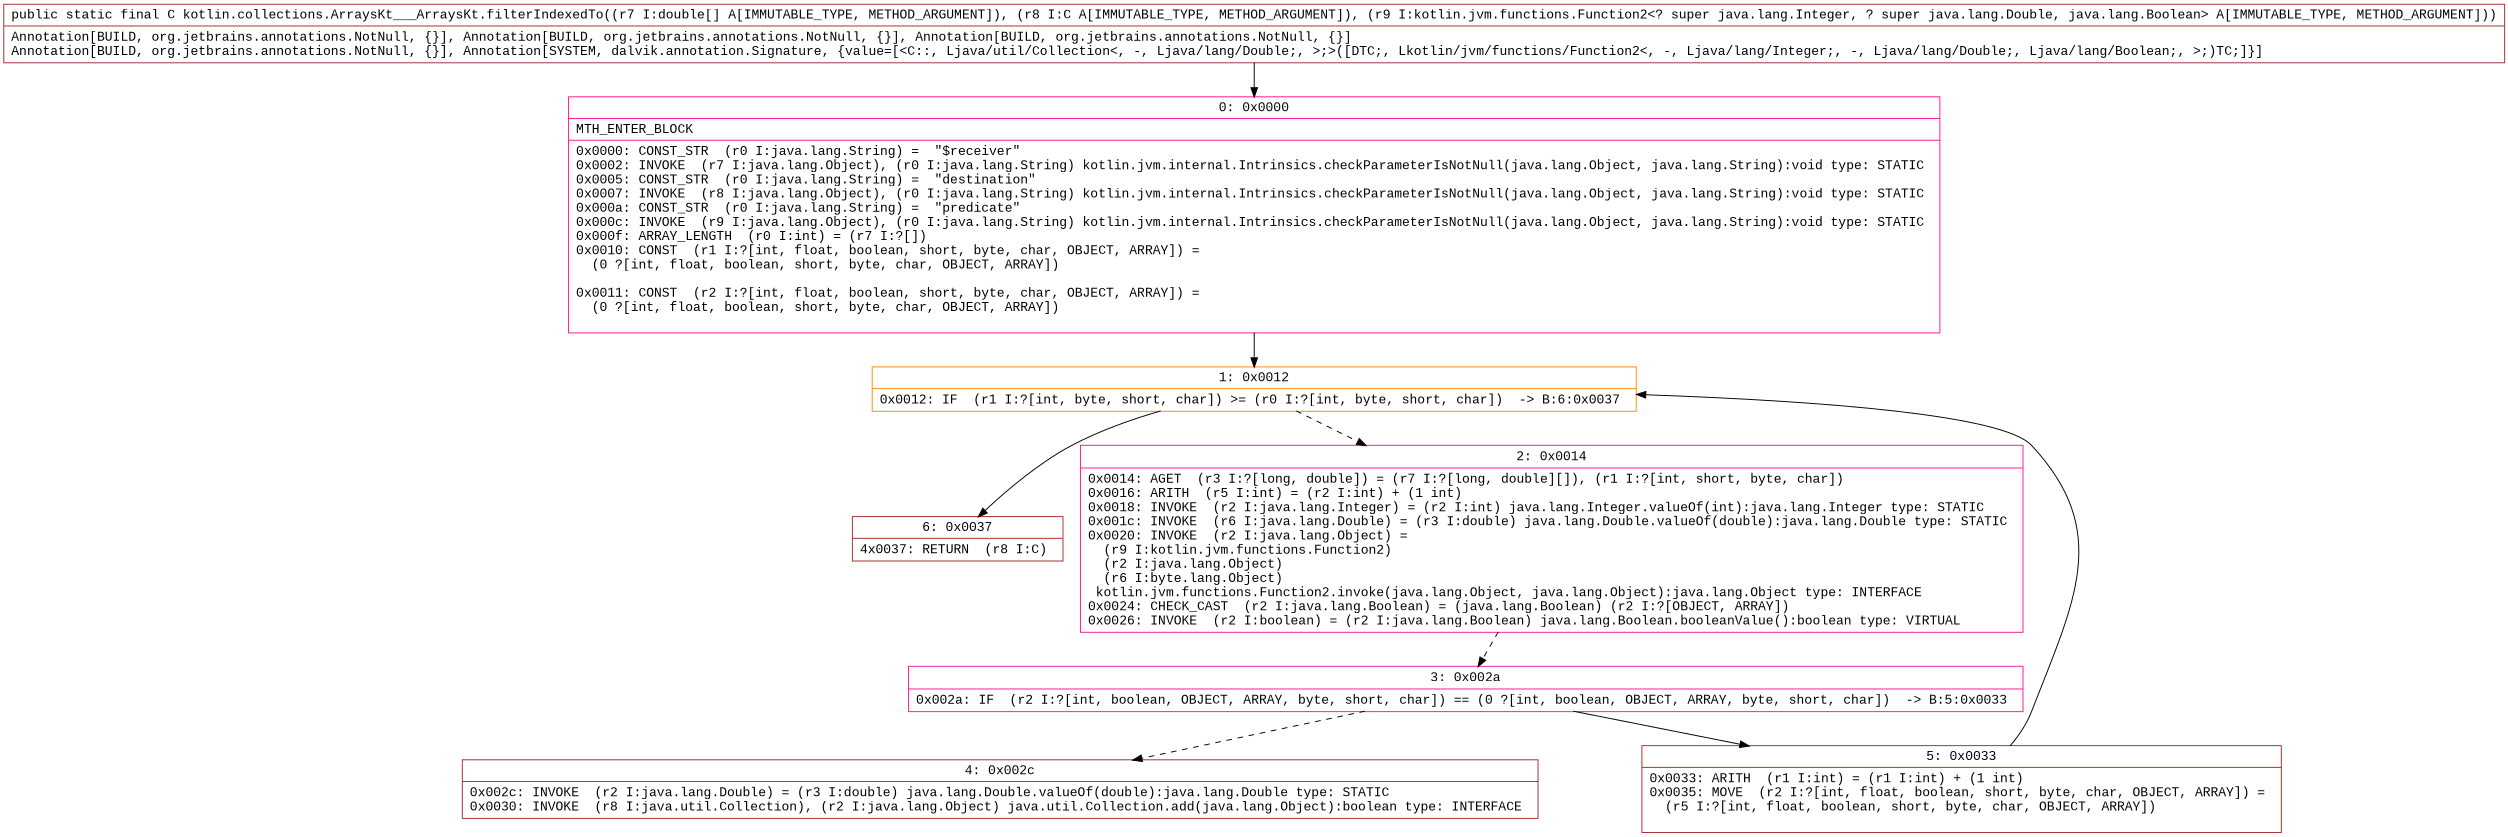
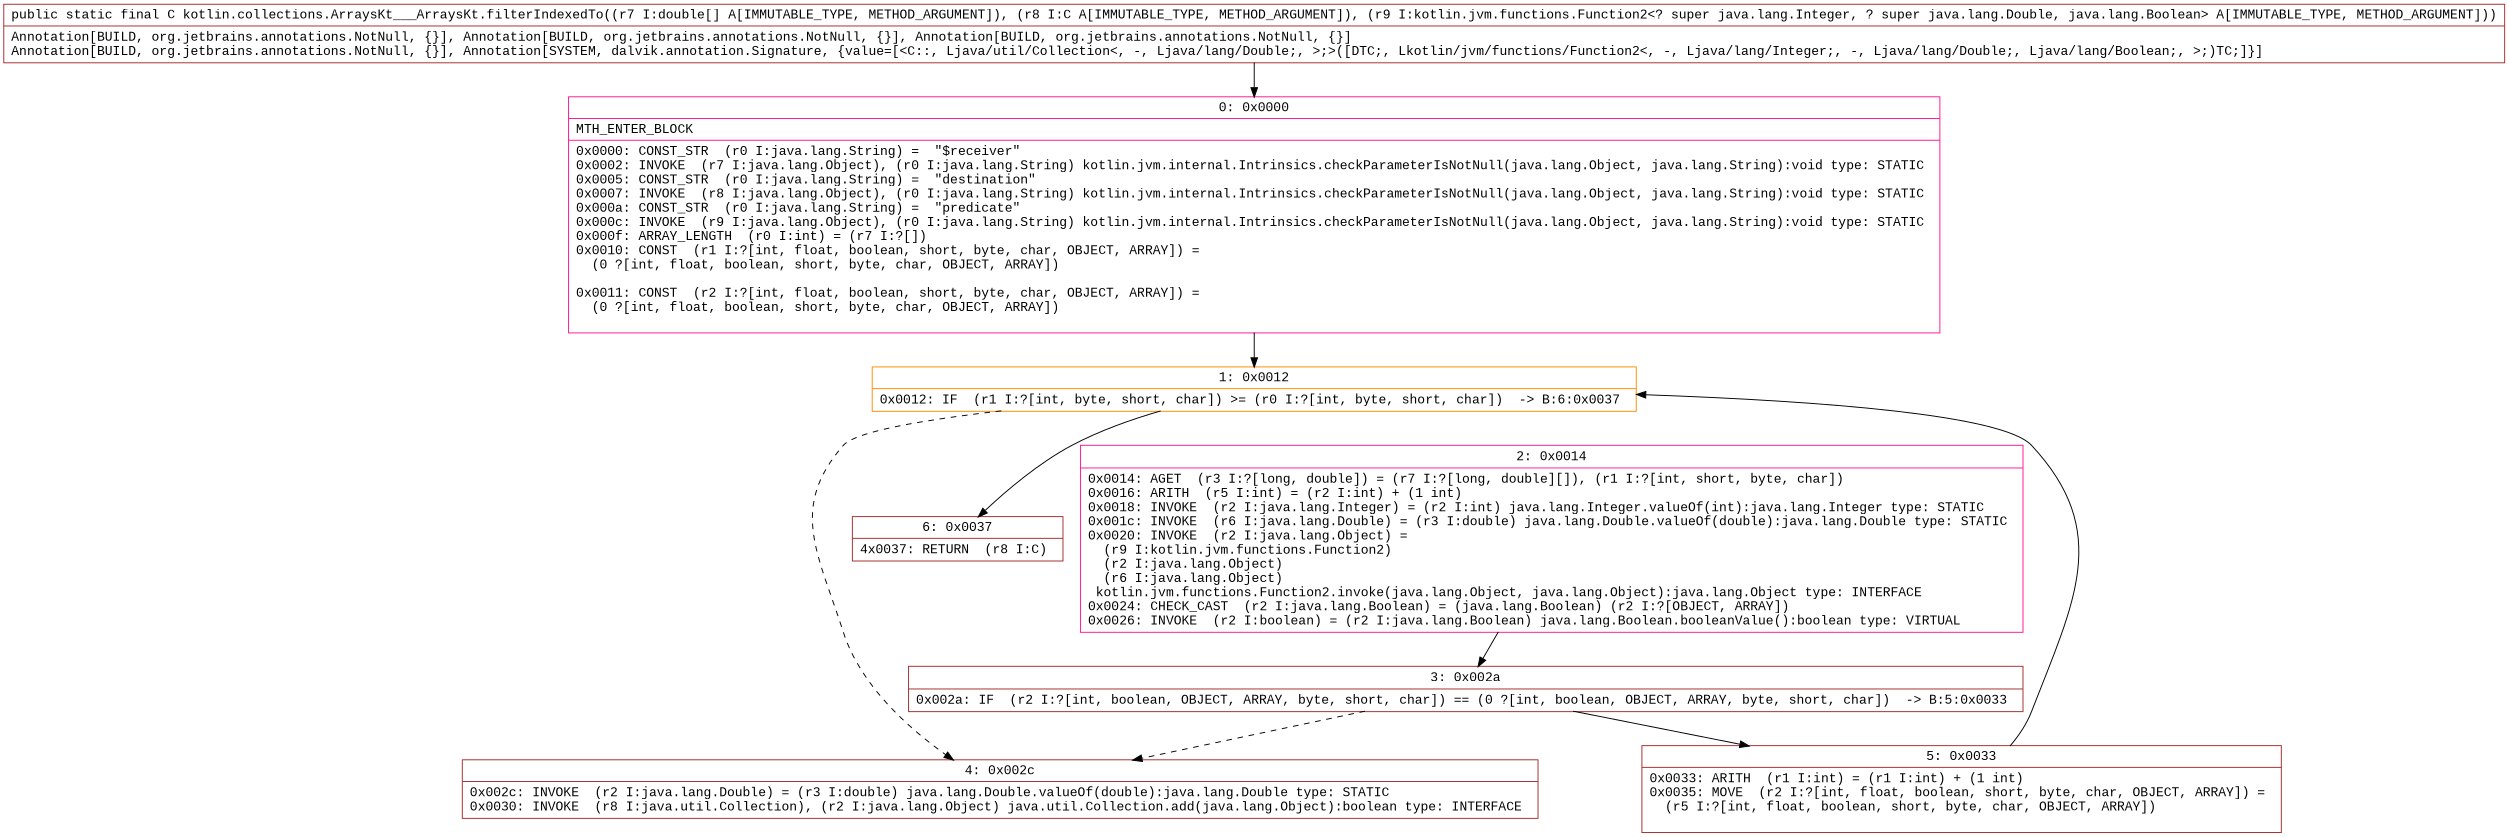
edge "1: 0x0012" -> "2: 0x0014": now "1: 0x0012" -> "4: 0x002c"
node "2: 0x0014": text "(r6 I:byte.lang.Object)" -> "(r6 I:java.lang.Object)"
edge "2: 0x0014" -> "3: 0x002a": style dashed -> solid
node "3: 0x002a": color deeppink -> brown
